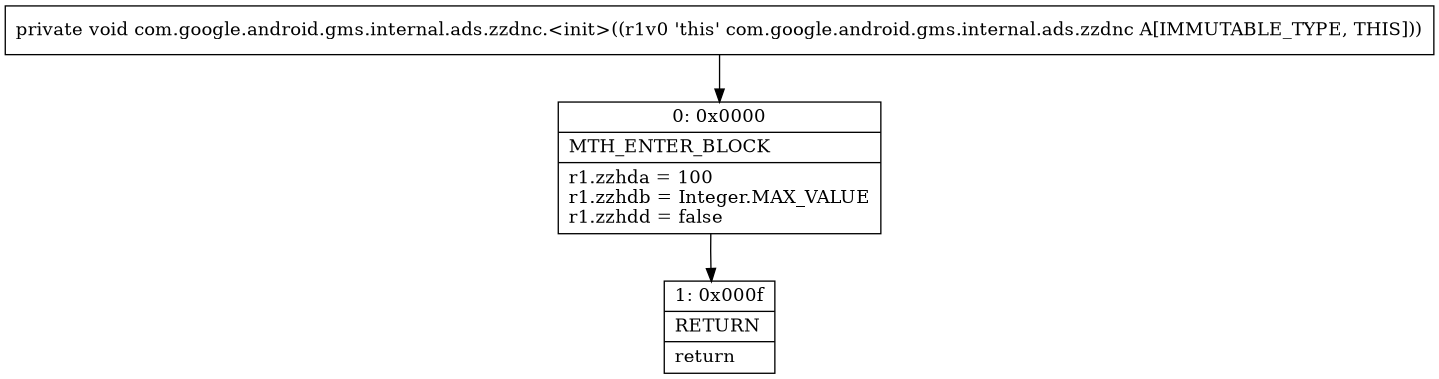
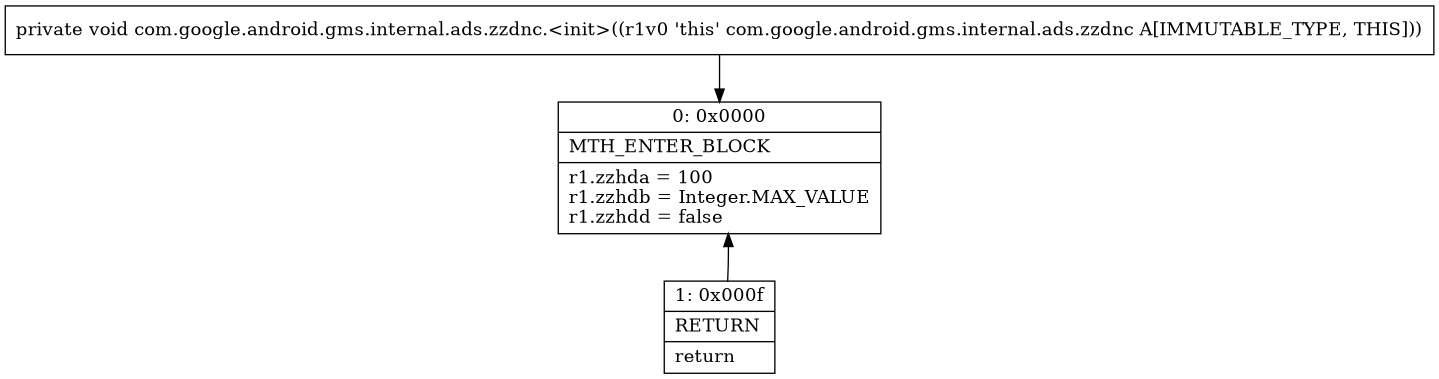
edge "0: 0x0000" -> "1: 0x000f": reversed
